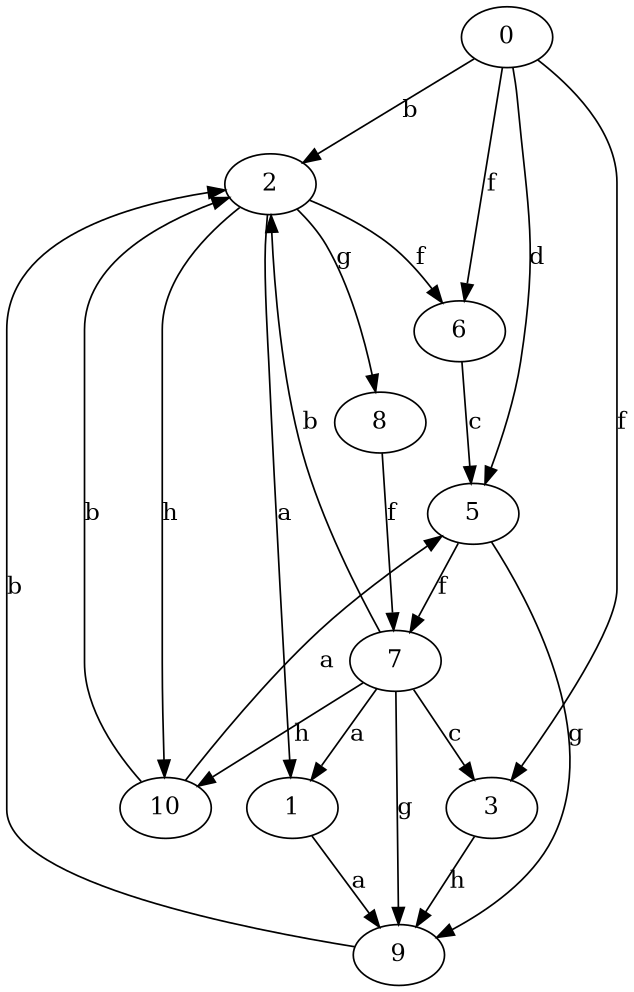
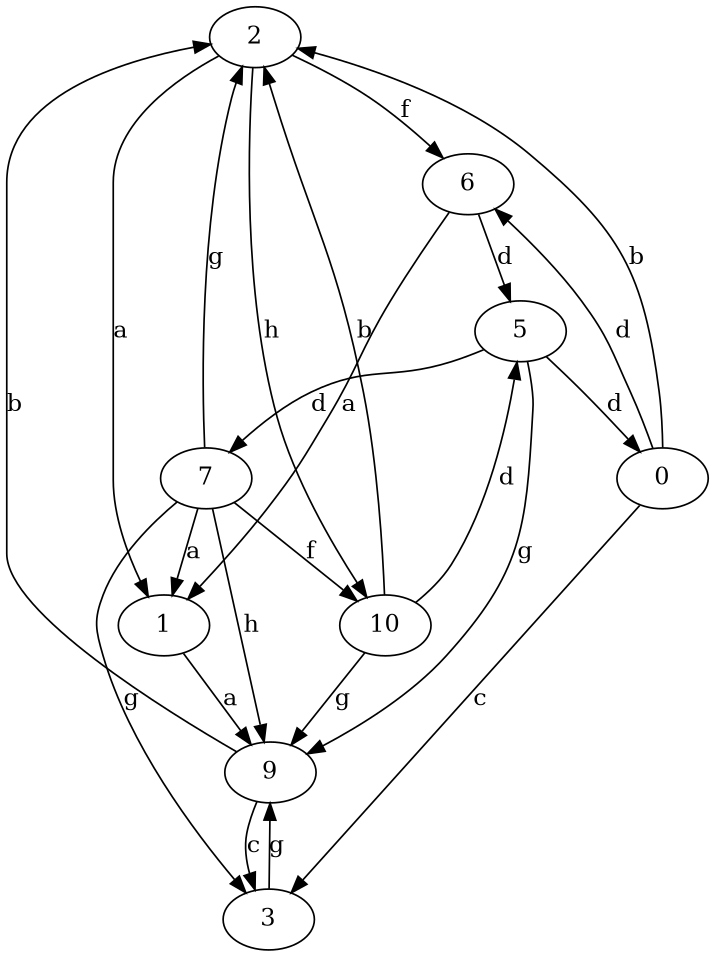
edge "0" -> "6": label "f" -> "d"
edge "0" -> "5": reversed
edge "6" -> "1": added, label "a"
edge "7" -> "2": label "b" -> "g"
node "8": removed
edge "6" -> "5": label "c" -> "d"
edge "0" -> "3": label "f" -> "c"
edge "5" -> "7": label "f" -> "d"
edge "10" -> "5": label "a" -> "d"
edge "10" -> "9": added, label "g"
edge "7" -> "10": label "h" -> "f"
edge "7" -> "3": label "c" -> "g"
edge "7" -> "9": label "g" -> "h"
edge "9" -> "3": added, label "c"
edge "3" -> "9": label "h" -> "g"
